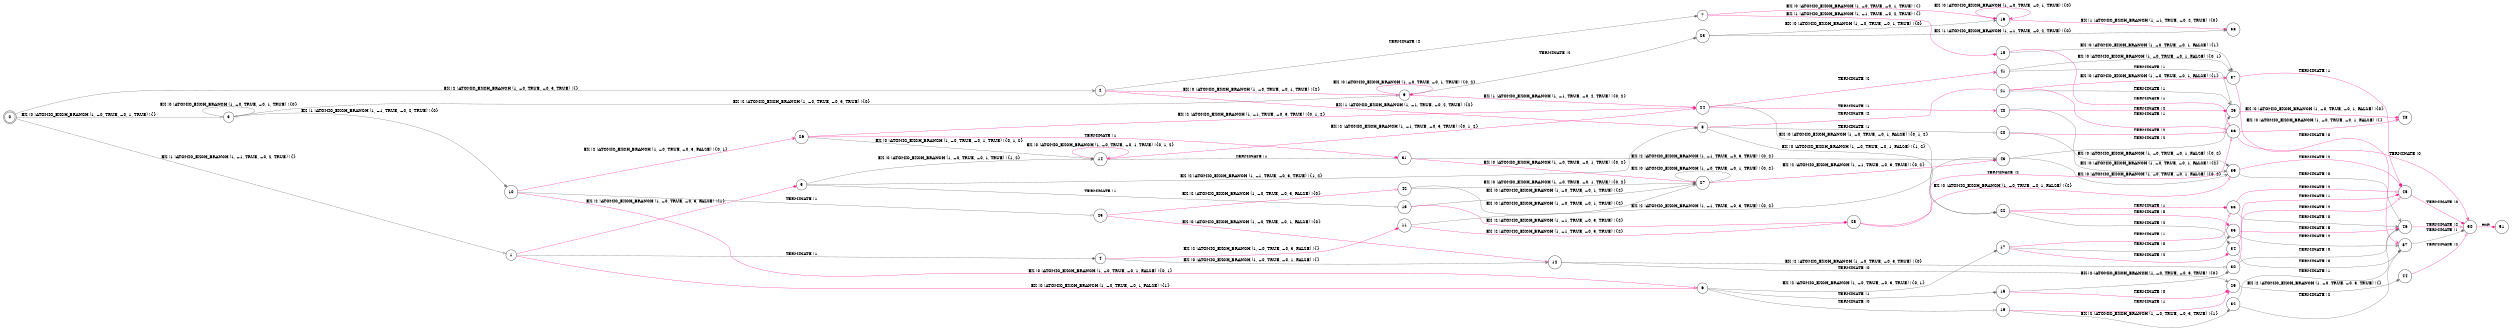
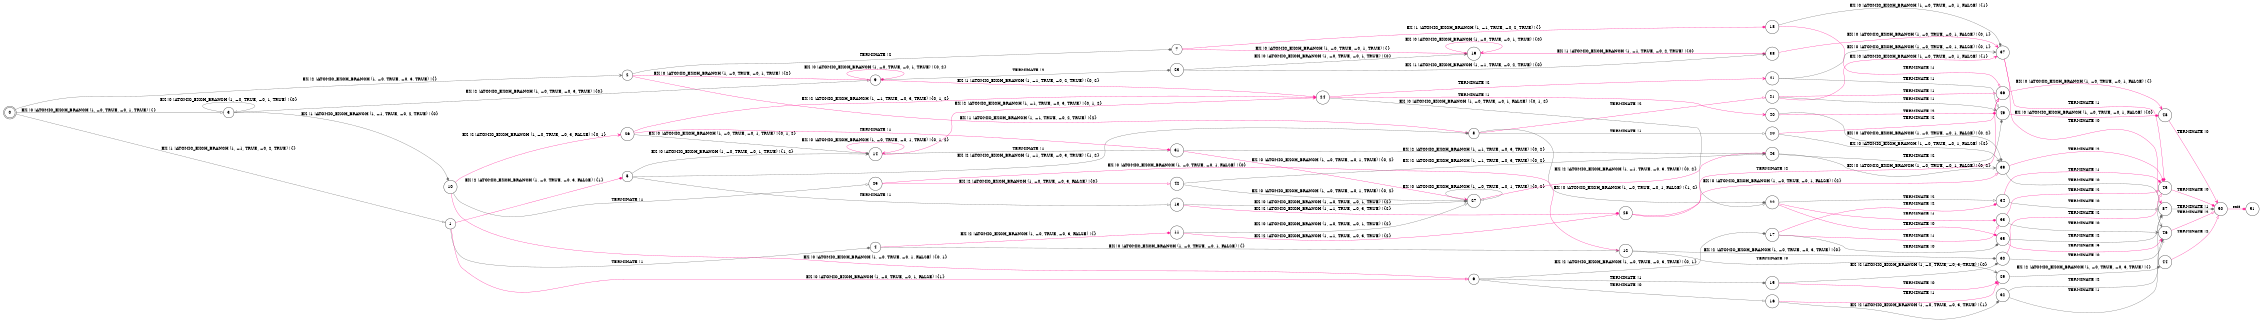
edge "38" -> "37": added, label "EX !0 !ATOMIC_EXCH_BRANCH (1, +0, TRUE, +0, 1, FALSE) !{0, 1}"
edge "36" -> "50": now "48" -> "50"
edge "22" -> "34": arrowhead diamond -> onormal
edge "12" -> "30": arrowhead onormal -> diamond
